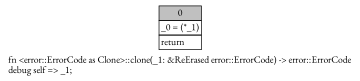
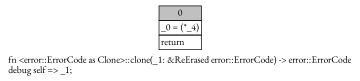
node "0": text "_0 = (*_1)" -> "_0 = (*_4)"
